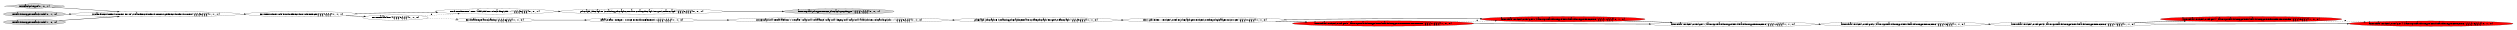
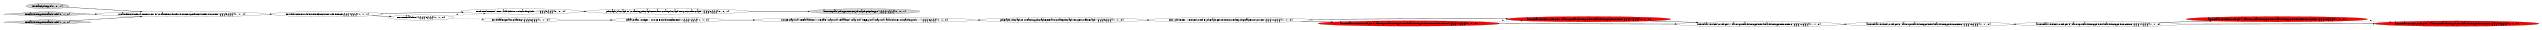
node "testBatchJobType['0', '0', '1']": shape diamond -> ellipse
node "testPartitionTypesInBatchMode['0', '1', '0']": shape ellipse -> diamond
node "testPartitionTypesInBatchMode['1', '0', '0']": shape ellipse -> diamond
